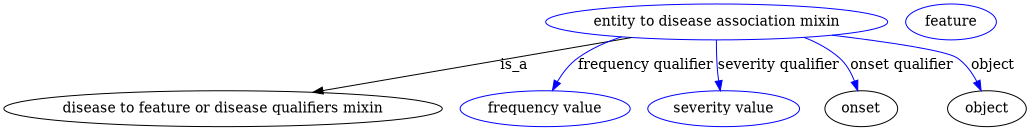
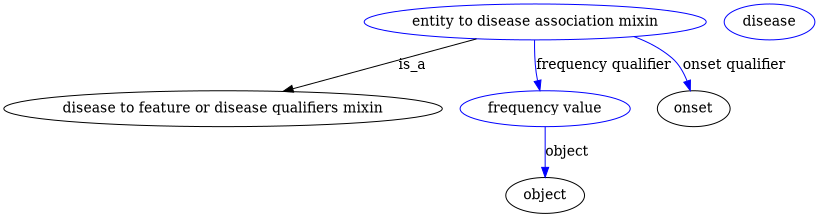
node "feature": label "feature" -> "disease"
edge "entity to disease association mixin" -> "object": now "frequency value" -> "object"
node "severity value": removed
